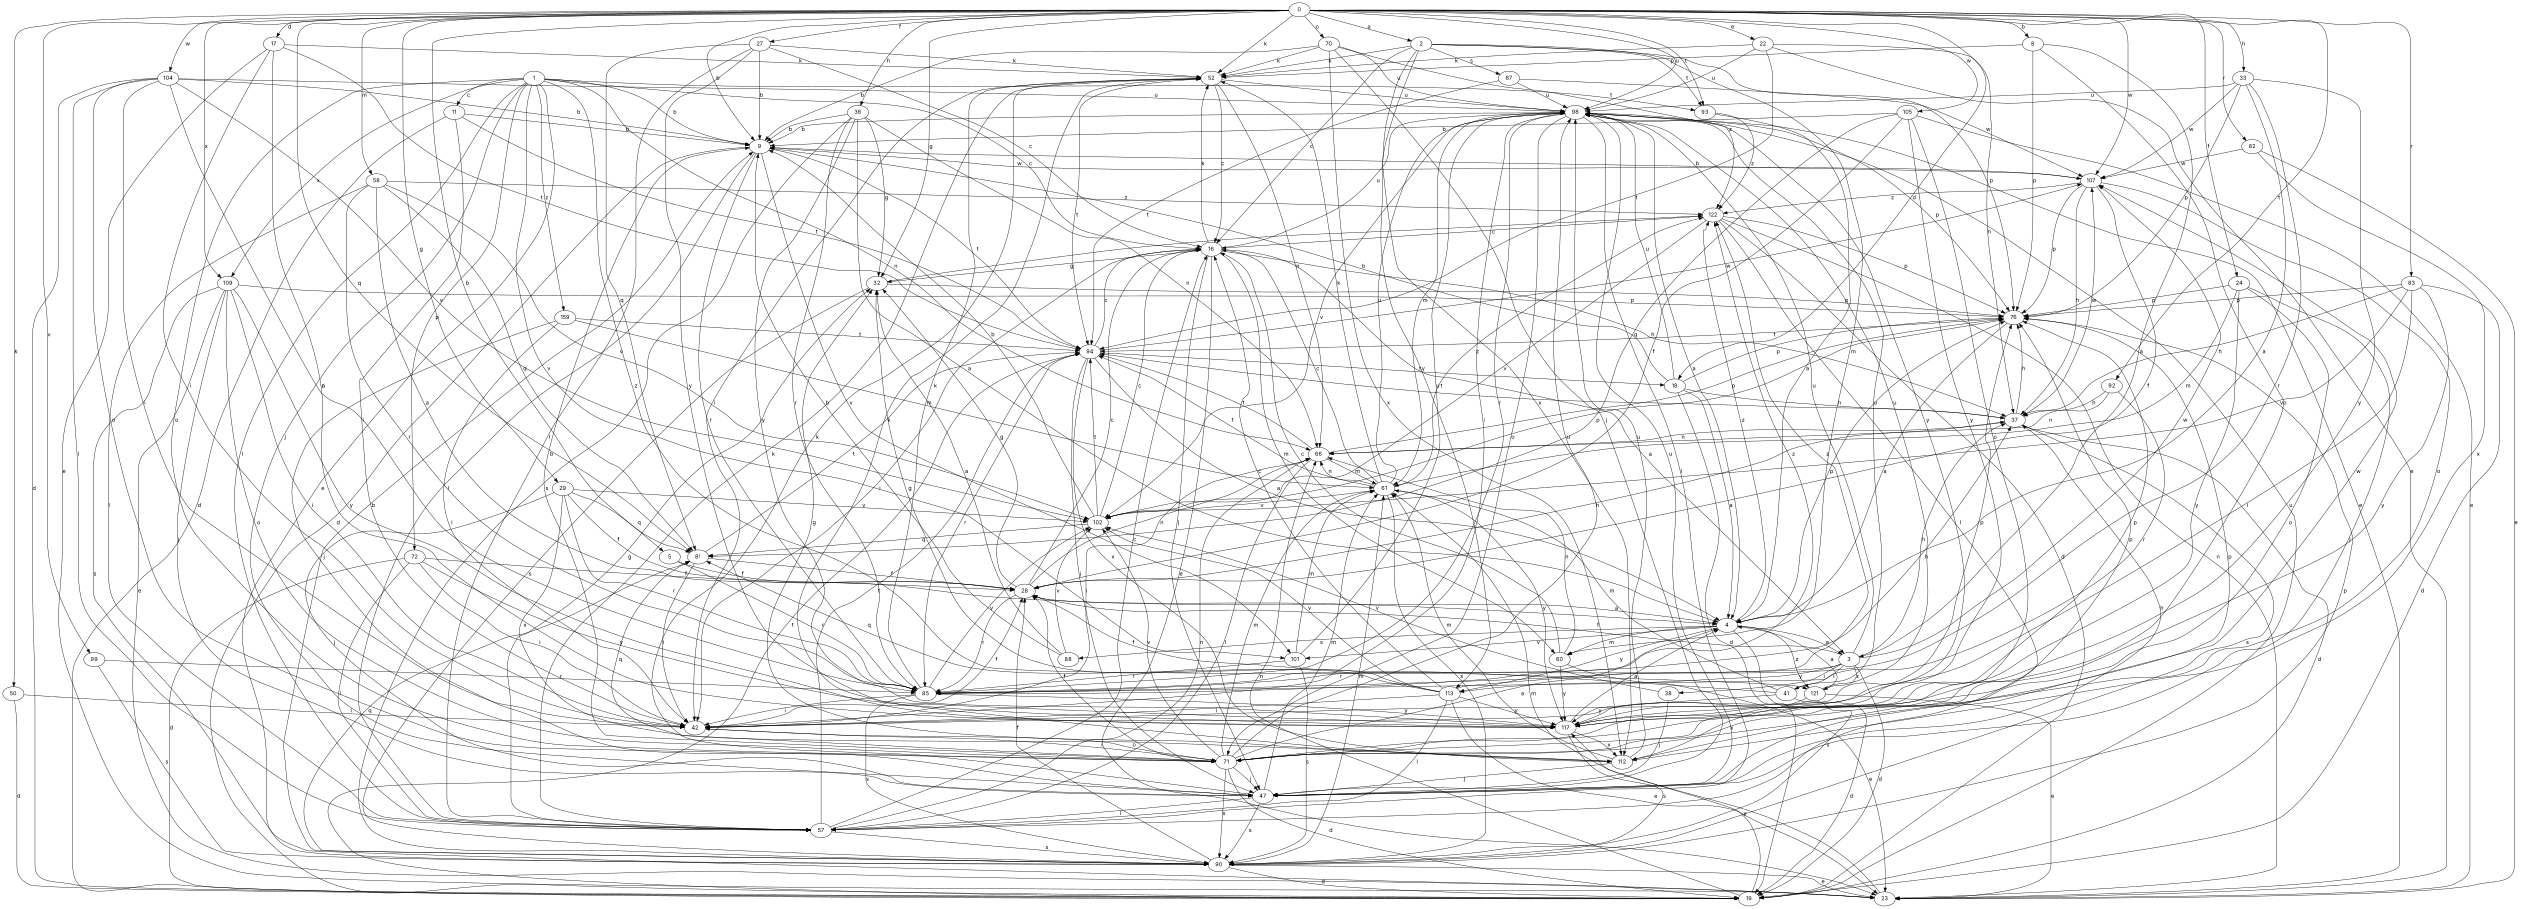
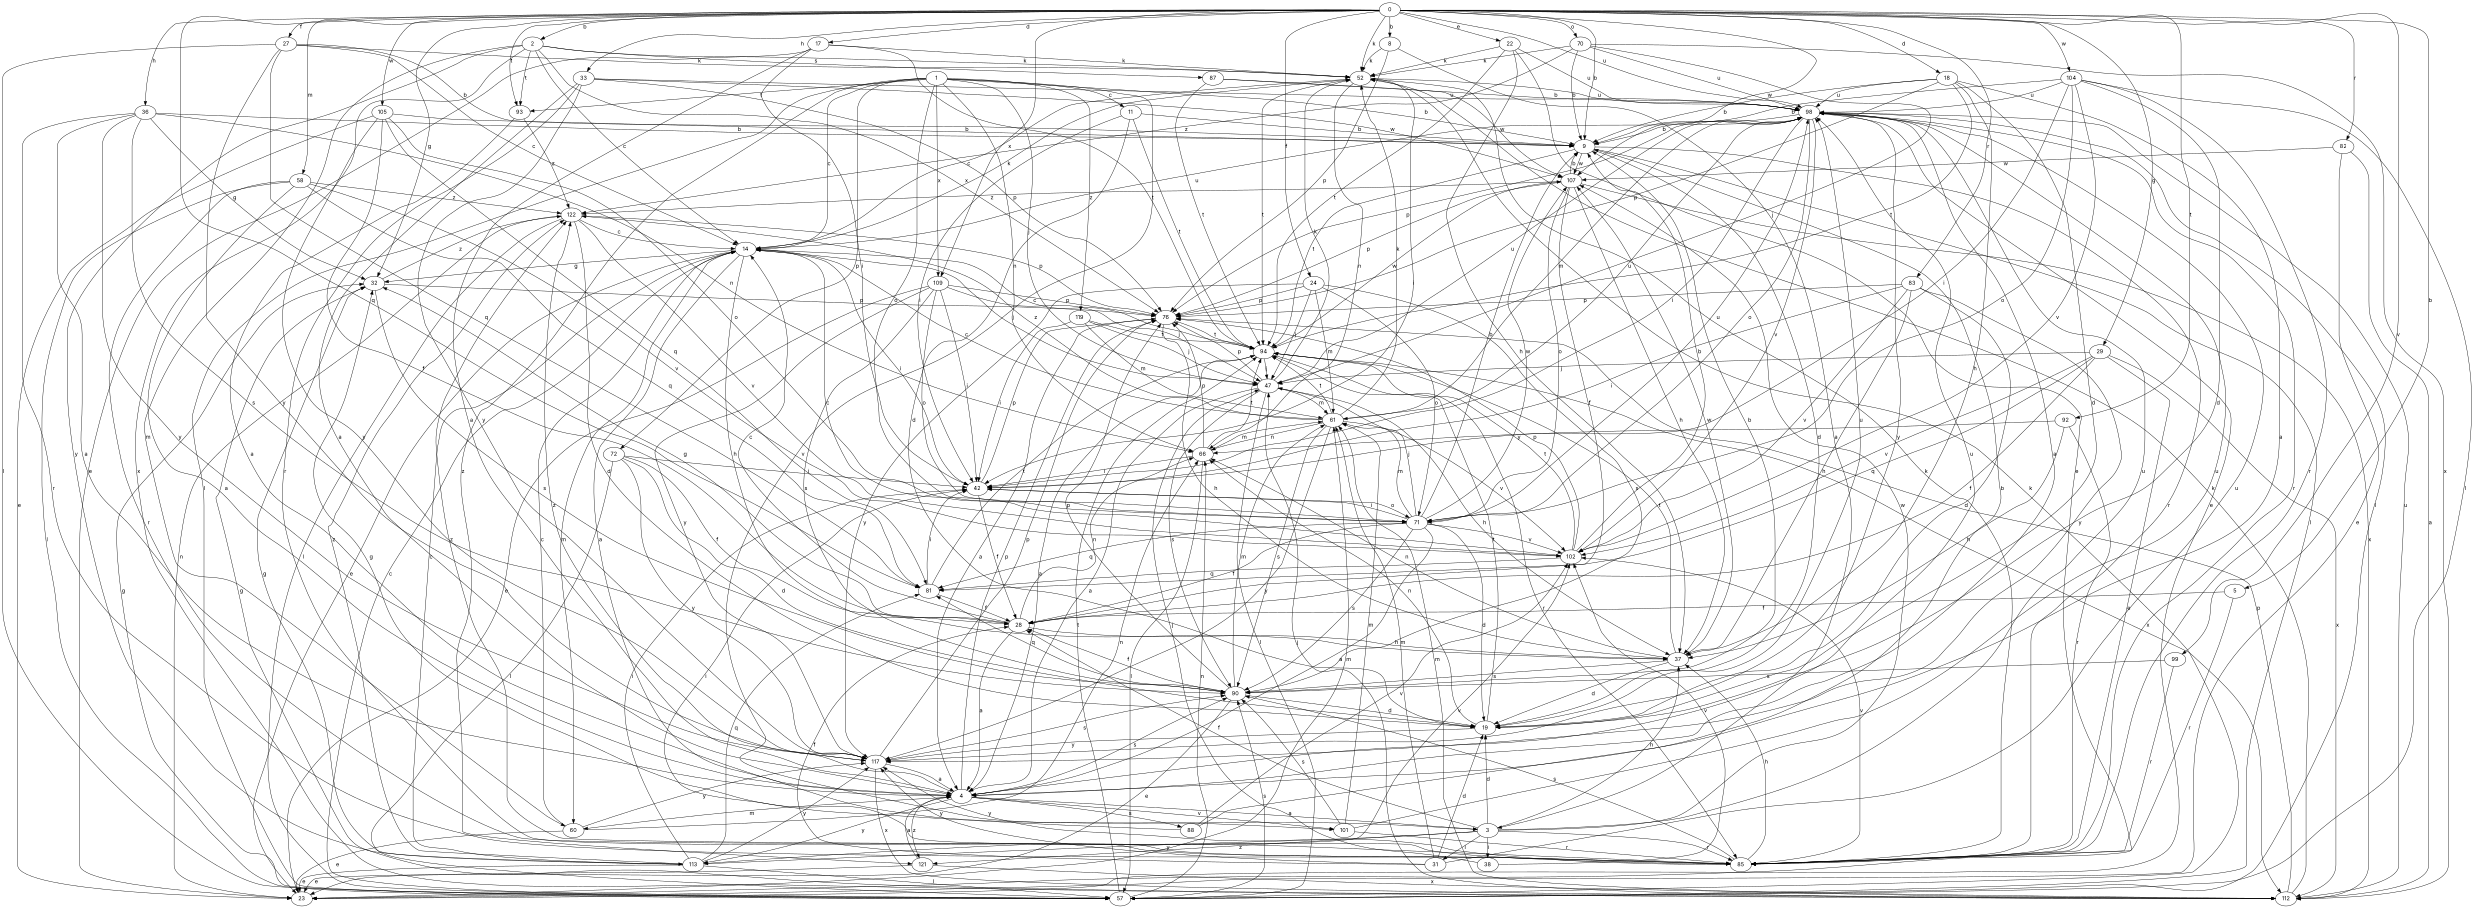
edge "0" -> "2": label "a" -> "b"
edge "8" -> "52": label "p" -> "k"
edge "87" -> "98": label "u" -> "b"
edge "2" -> "76": label "p" -> "x"
node "16": label "16" -> "14"
node "159": label "159" -> "119"
edge "107" -> "112": added, label "x"
edge "121" -> "98": now "4" -> "98"
edge "94" -> "18": reversed
edge "37" -> "76": reversed
edge "92" -> "66": label "n" -> "y"
edge "82" -> "112": label "x" -> "a"
edge "9" -> "101": removed, label "v"
edge "88" -> "32": label "a" -> "g"
edge "24" -> "90": added, label "s"
edge "47" -> "4": added, label "a"
edge "29" -> "85": label "r" -> "e"
edge "28" -> "85": removed, label "r"
edge "8" -> "71": removed, label "o"
edge "17" -> "117": now "17" -> "4"
node "50": removed
node "41": label "41" -> "31"
edge "1" -> "23": removed, label "e"
